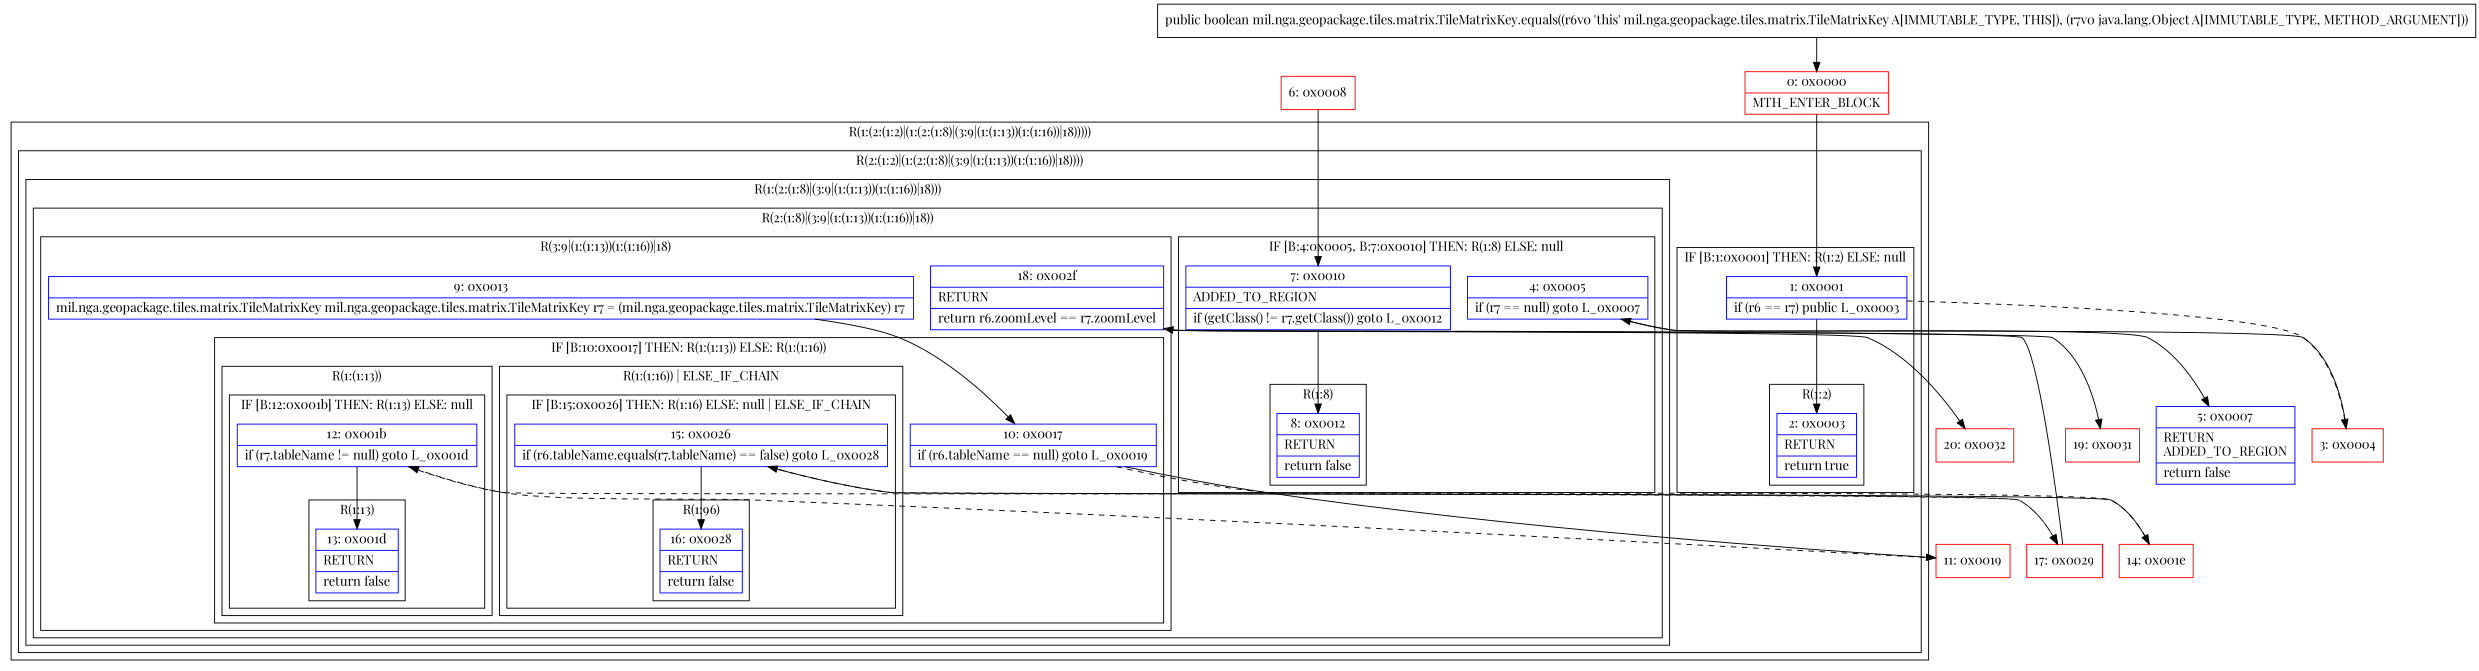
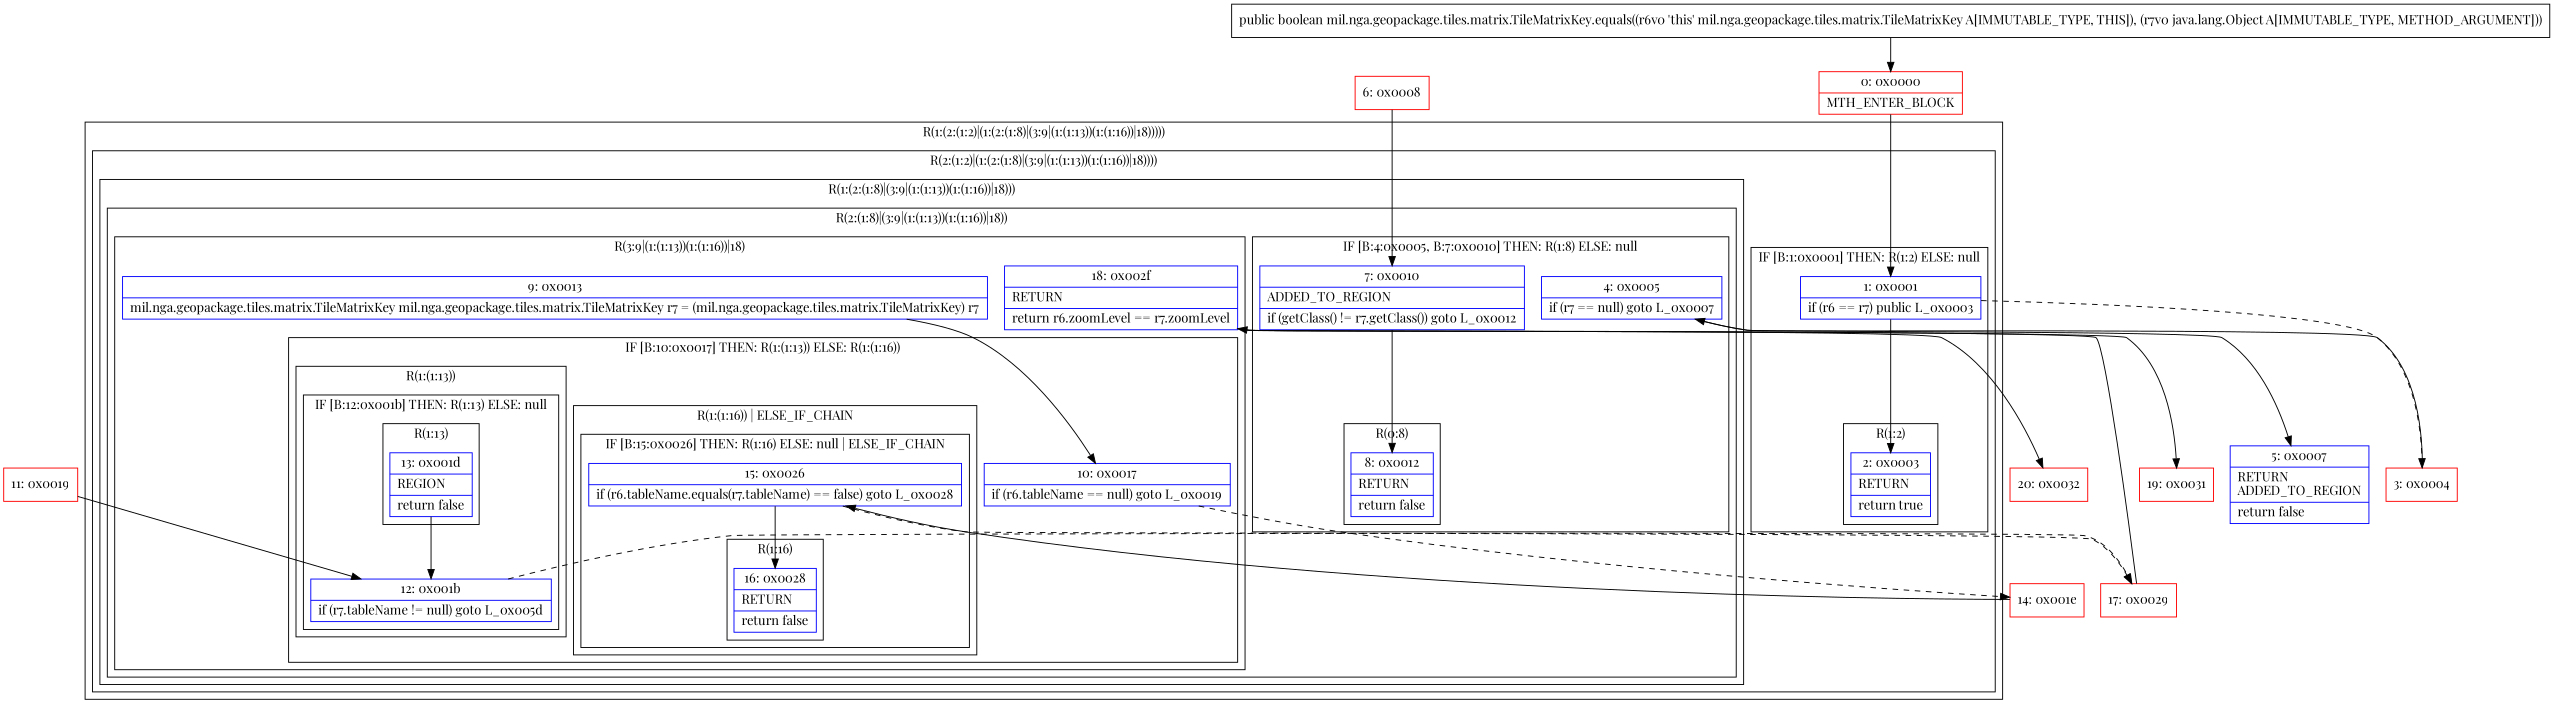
cluster "R(1:8)": label "R(1:8)" -> "R(0:8)"
node "12: 0x001b": text "if (r7.tableName != null) goto L_0x001d" -> "if (r7.tableName != null) goto L_0x005d"
edge "12: 0x001b" -> "13: 0x001d": reversed
cluster "R(1:96)": label "R(1:96)" -> "R(1:16)"
edge "11: 0x0019" -> "12: 0x001b": style dashed -> solid
edge "10: 0x0017" -> "11: 0x0019": removed
node "13: 0x001d": text "RETURN" -> "REGION"
